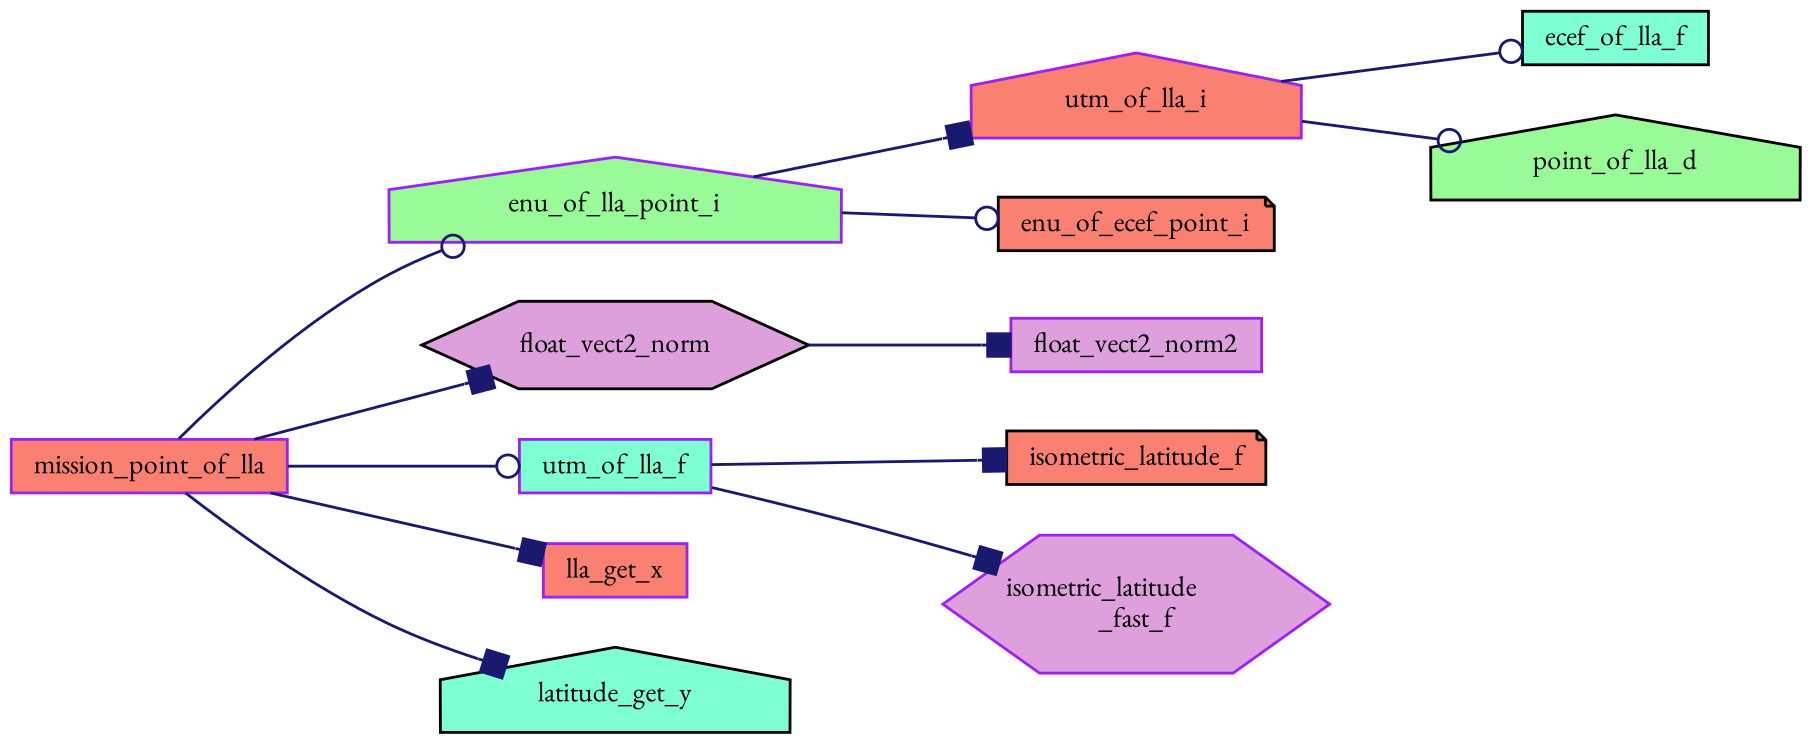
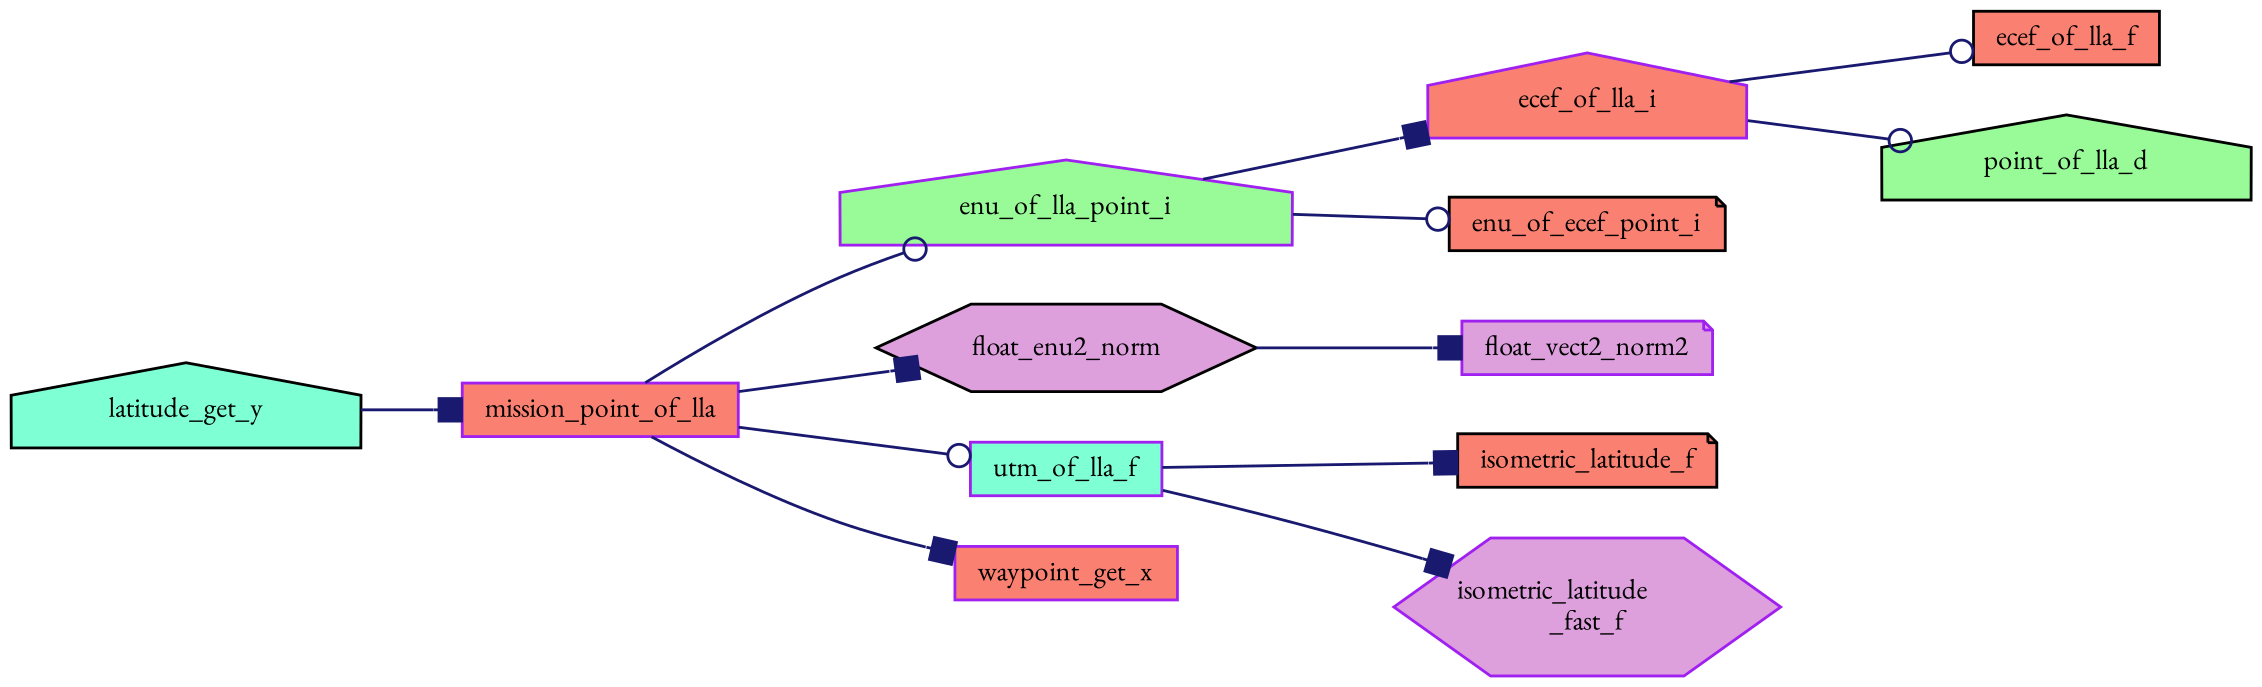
node "ecef_of_lla_f": fillcolor aquamarine -> salmon
node "utm_of_lla_i": label "utm_of_lla_i" -> "ecef_of_lla_i"
node "float_vect2_norm": label "float_vect2_norm" -> "float_enu2_norm"
node "float_vect2_norm2": shape box -> note
node "lla_get_x": label "lla_get_x" -> "waypoint_get_x"
edge "mission_point_of_lla" -> "latitude_get_y": reversed
